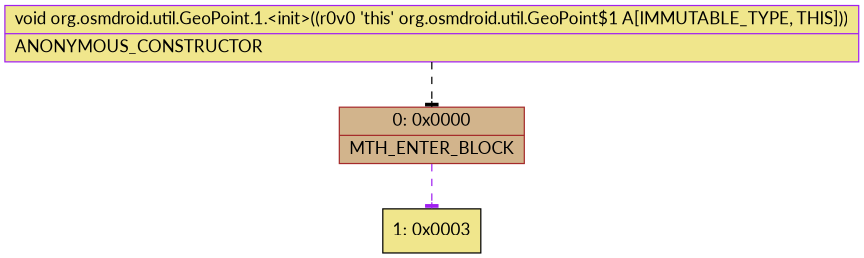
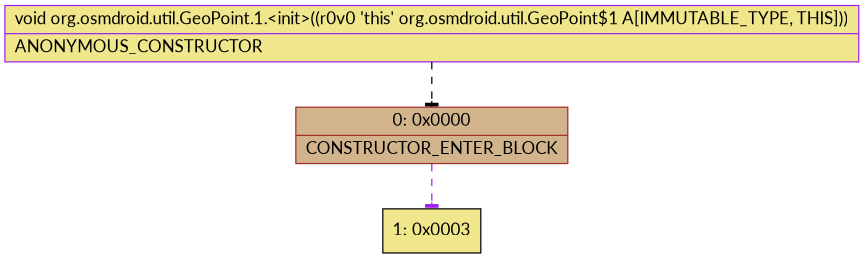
node "0: 0x0000": text "MTH_ENTER_BLOCK" -> "CONSTRUCTOR_ENTER_BLOCK"
